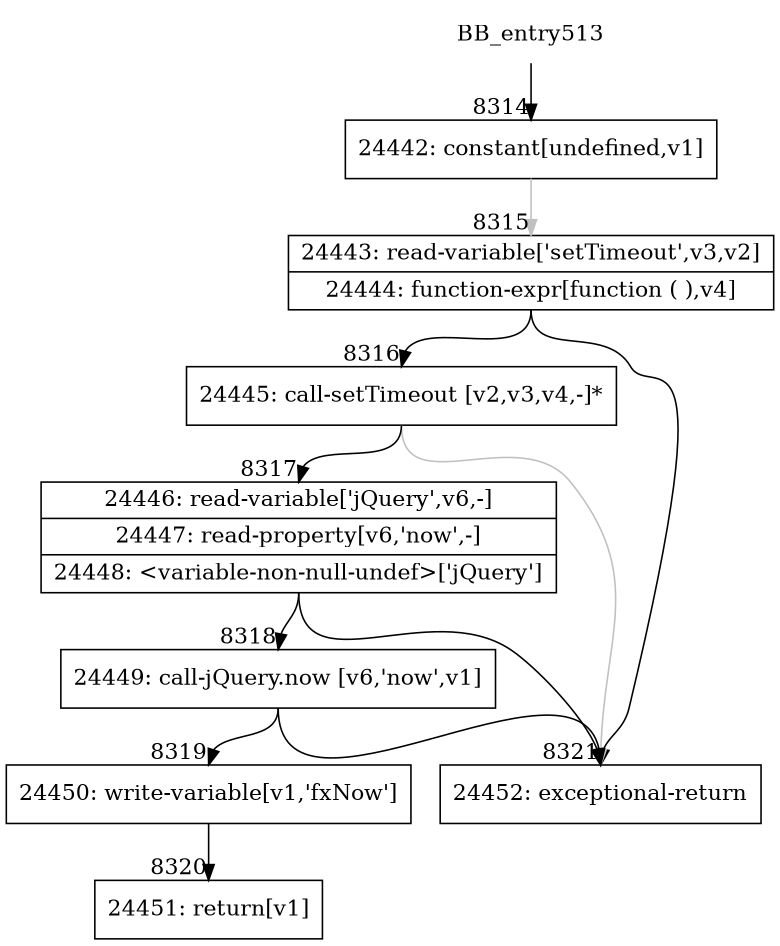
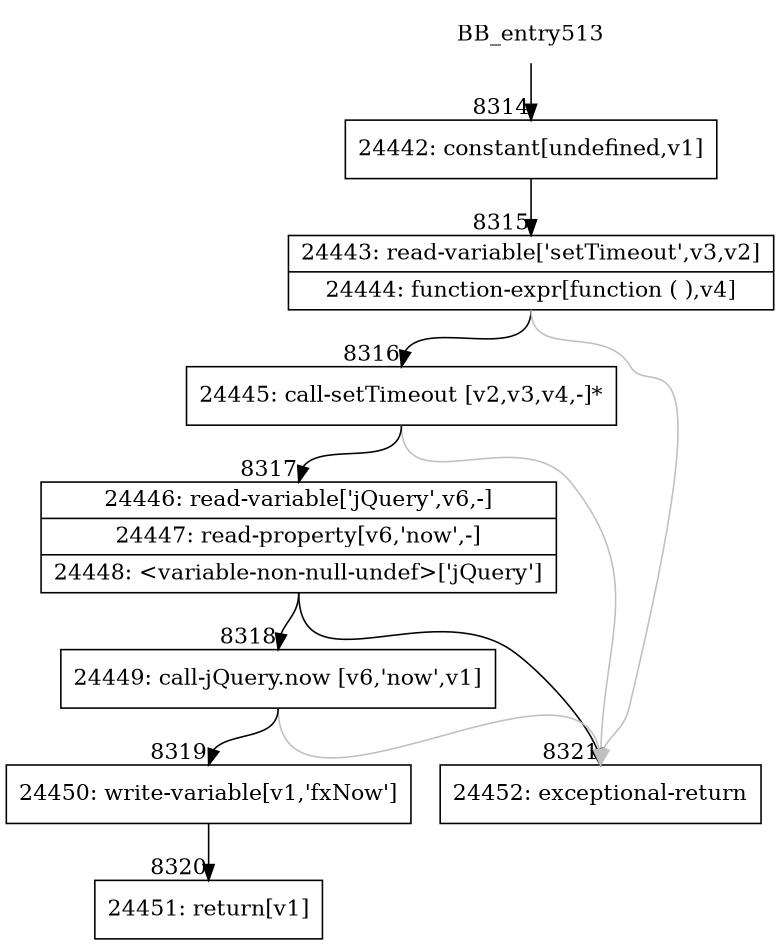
edge "24442: constant[undefined,v1]" -> "24443: read-variable['setTimeout',v3,v2]": color gray -> black
edge "24443: read-variable['setTimeout',v3,v2]" -> "24452: exceptional-return": color black -> gray
edge "24449: call-jQuery.now [v6,'now',v1]" -> "24452: exceptional-return": color black -> gray
